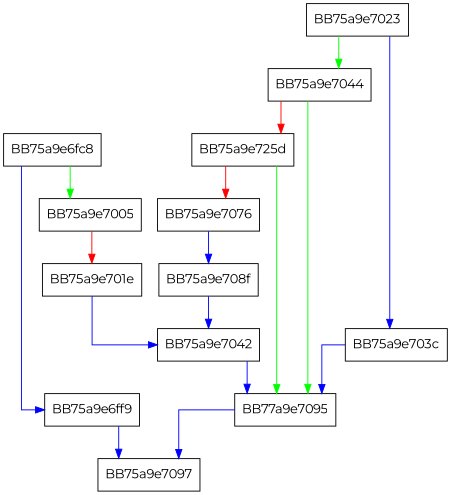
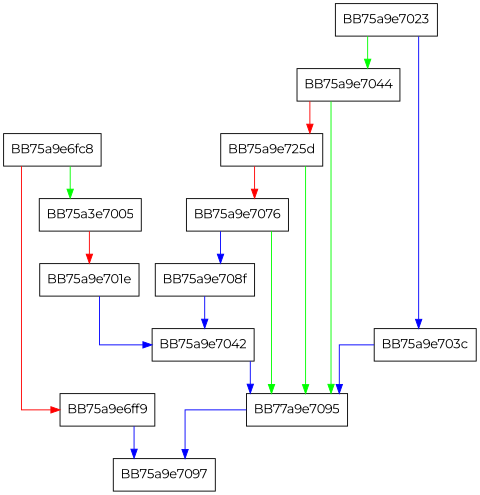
node "BB75a9e7005": label "BB75a9e7005" -> "BB75a3e7005"
edge "BB75a9e6fc8" -> "BB75a9e6ff9": color blue -> red
edge "BB75a9e7076" -> "BB77a9e7095": added
